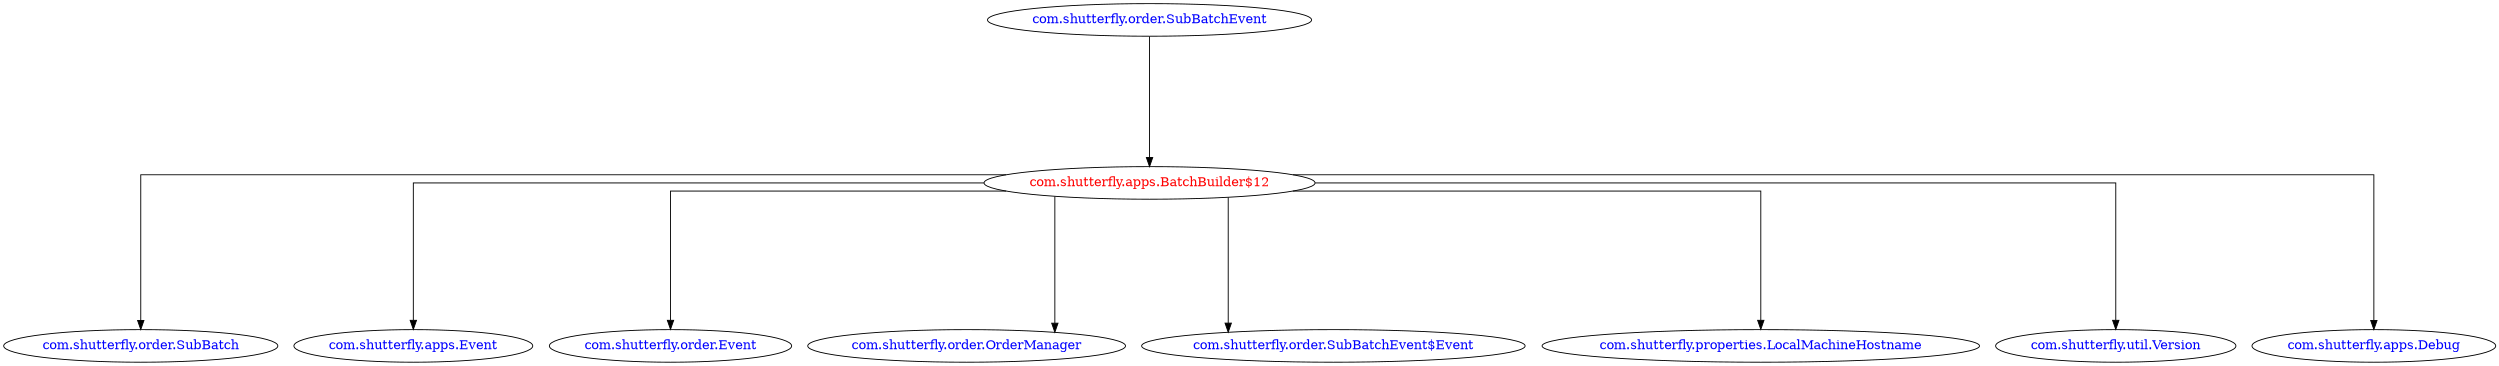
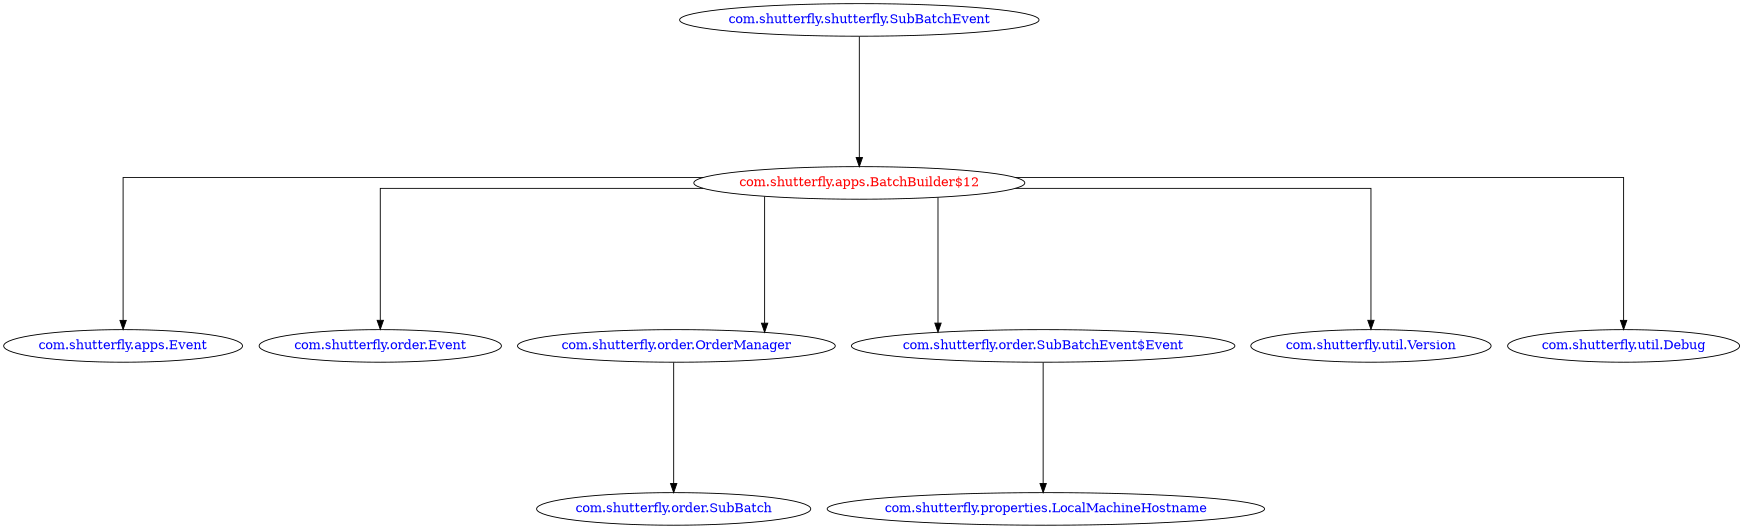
node "com.shutterfly.order.SubBatchEvent": label "com.shutterfly.order.SubBatchEvent" -> "com.shutterfly.shutterfly.SubBatchEvent"
edge "com.shutterfly.apps.BatchBuilder$12" -> "com.shutterfly.order.SubBatch": now "com.shutterfly.order.OrderManager" -> "com.shutterfly.order.SubBatch"
edge "com.shutterfly.apps.BatchBuilder$12" -> "com.shutterfly.properties.LocalMachineHostname": now "com.shutterfly.order.SubBatchEvent$Event" -> "com.shutterfly.properties.LocalMachineHostname"
node "com.shutterfly.apps.Debug": label "com.shutterfly.apps.Debug" -> "com.shutterfly.util.Debug"
